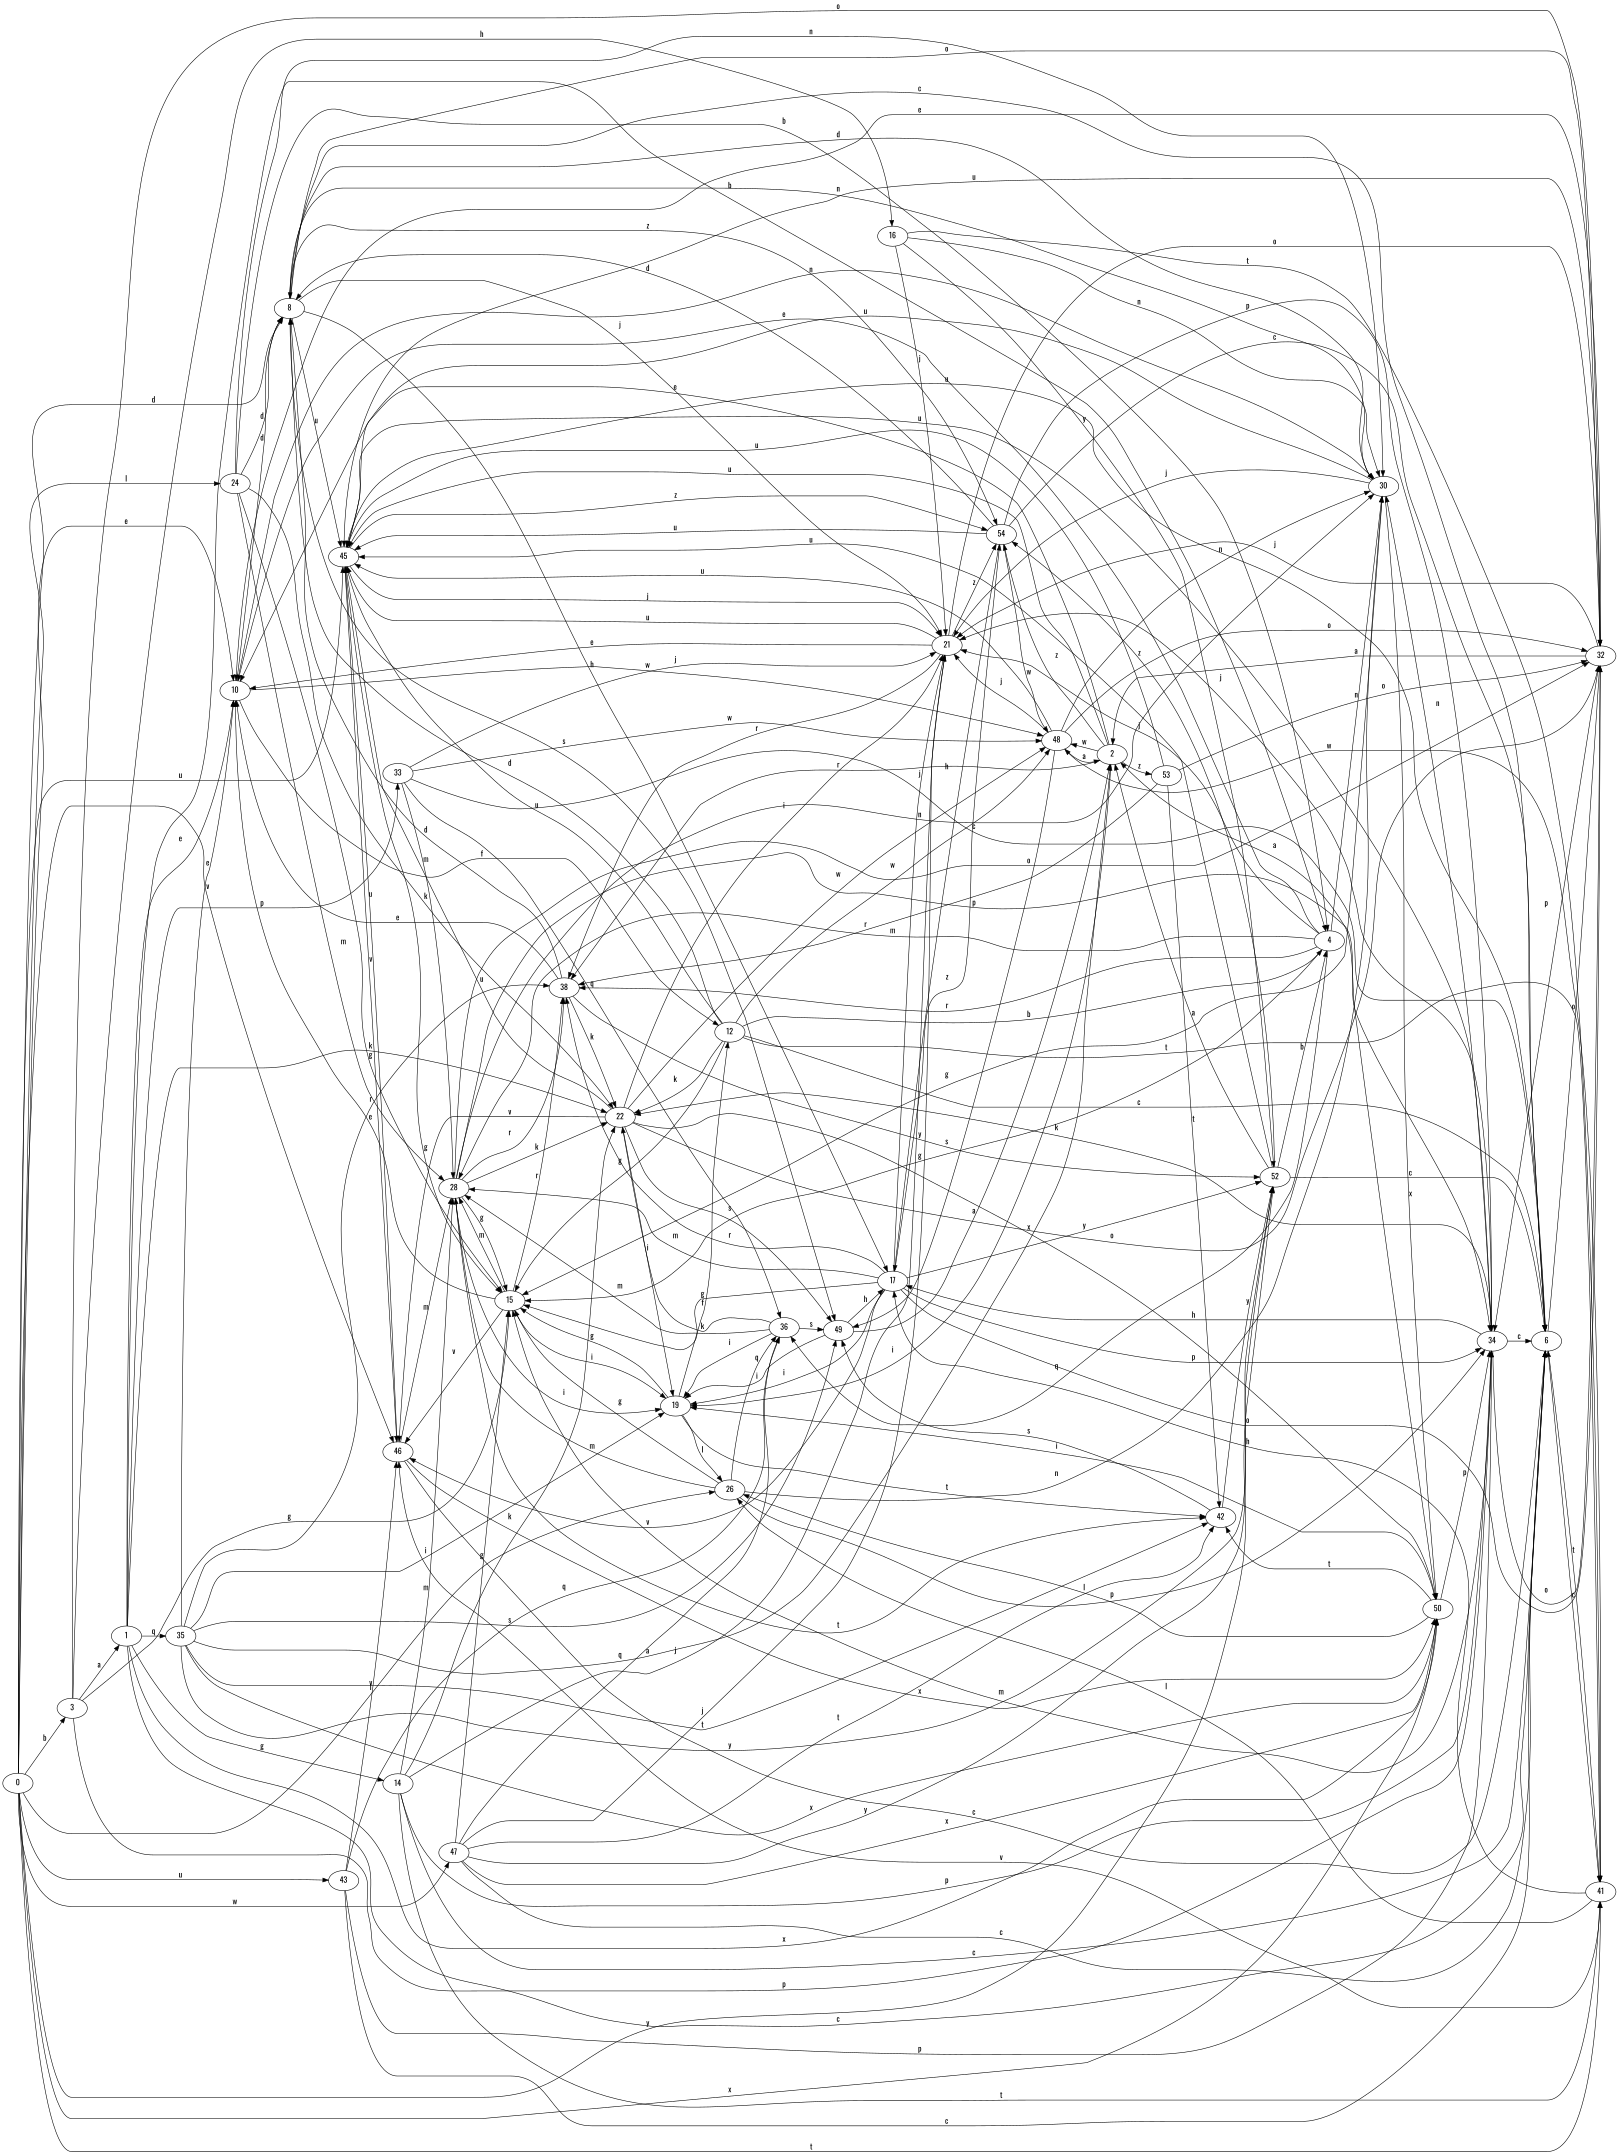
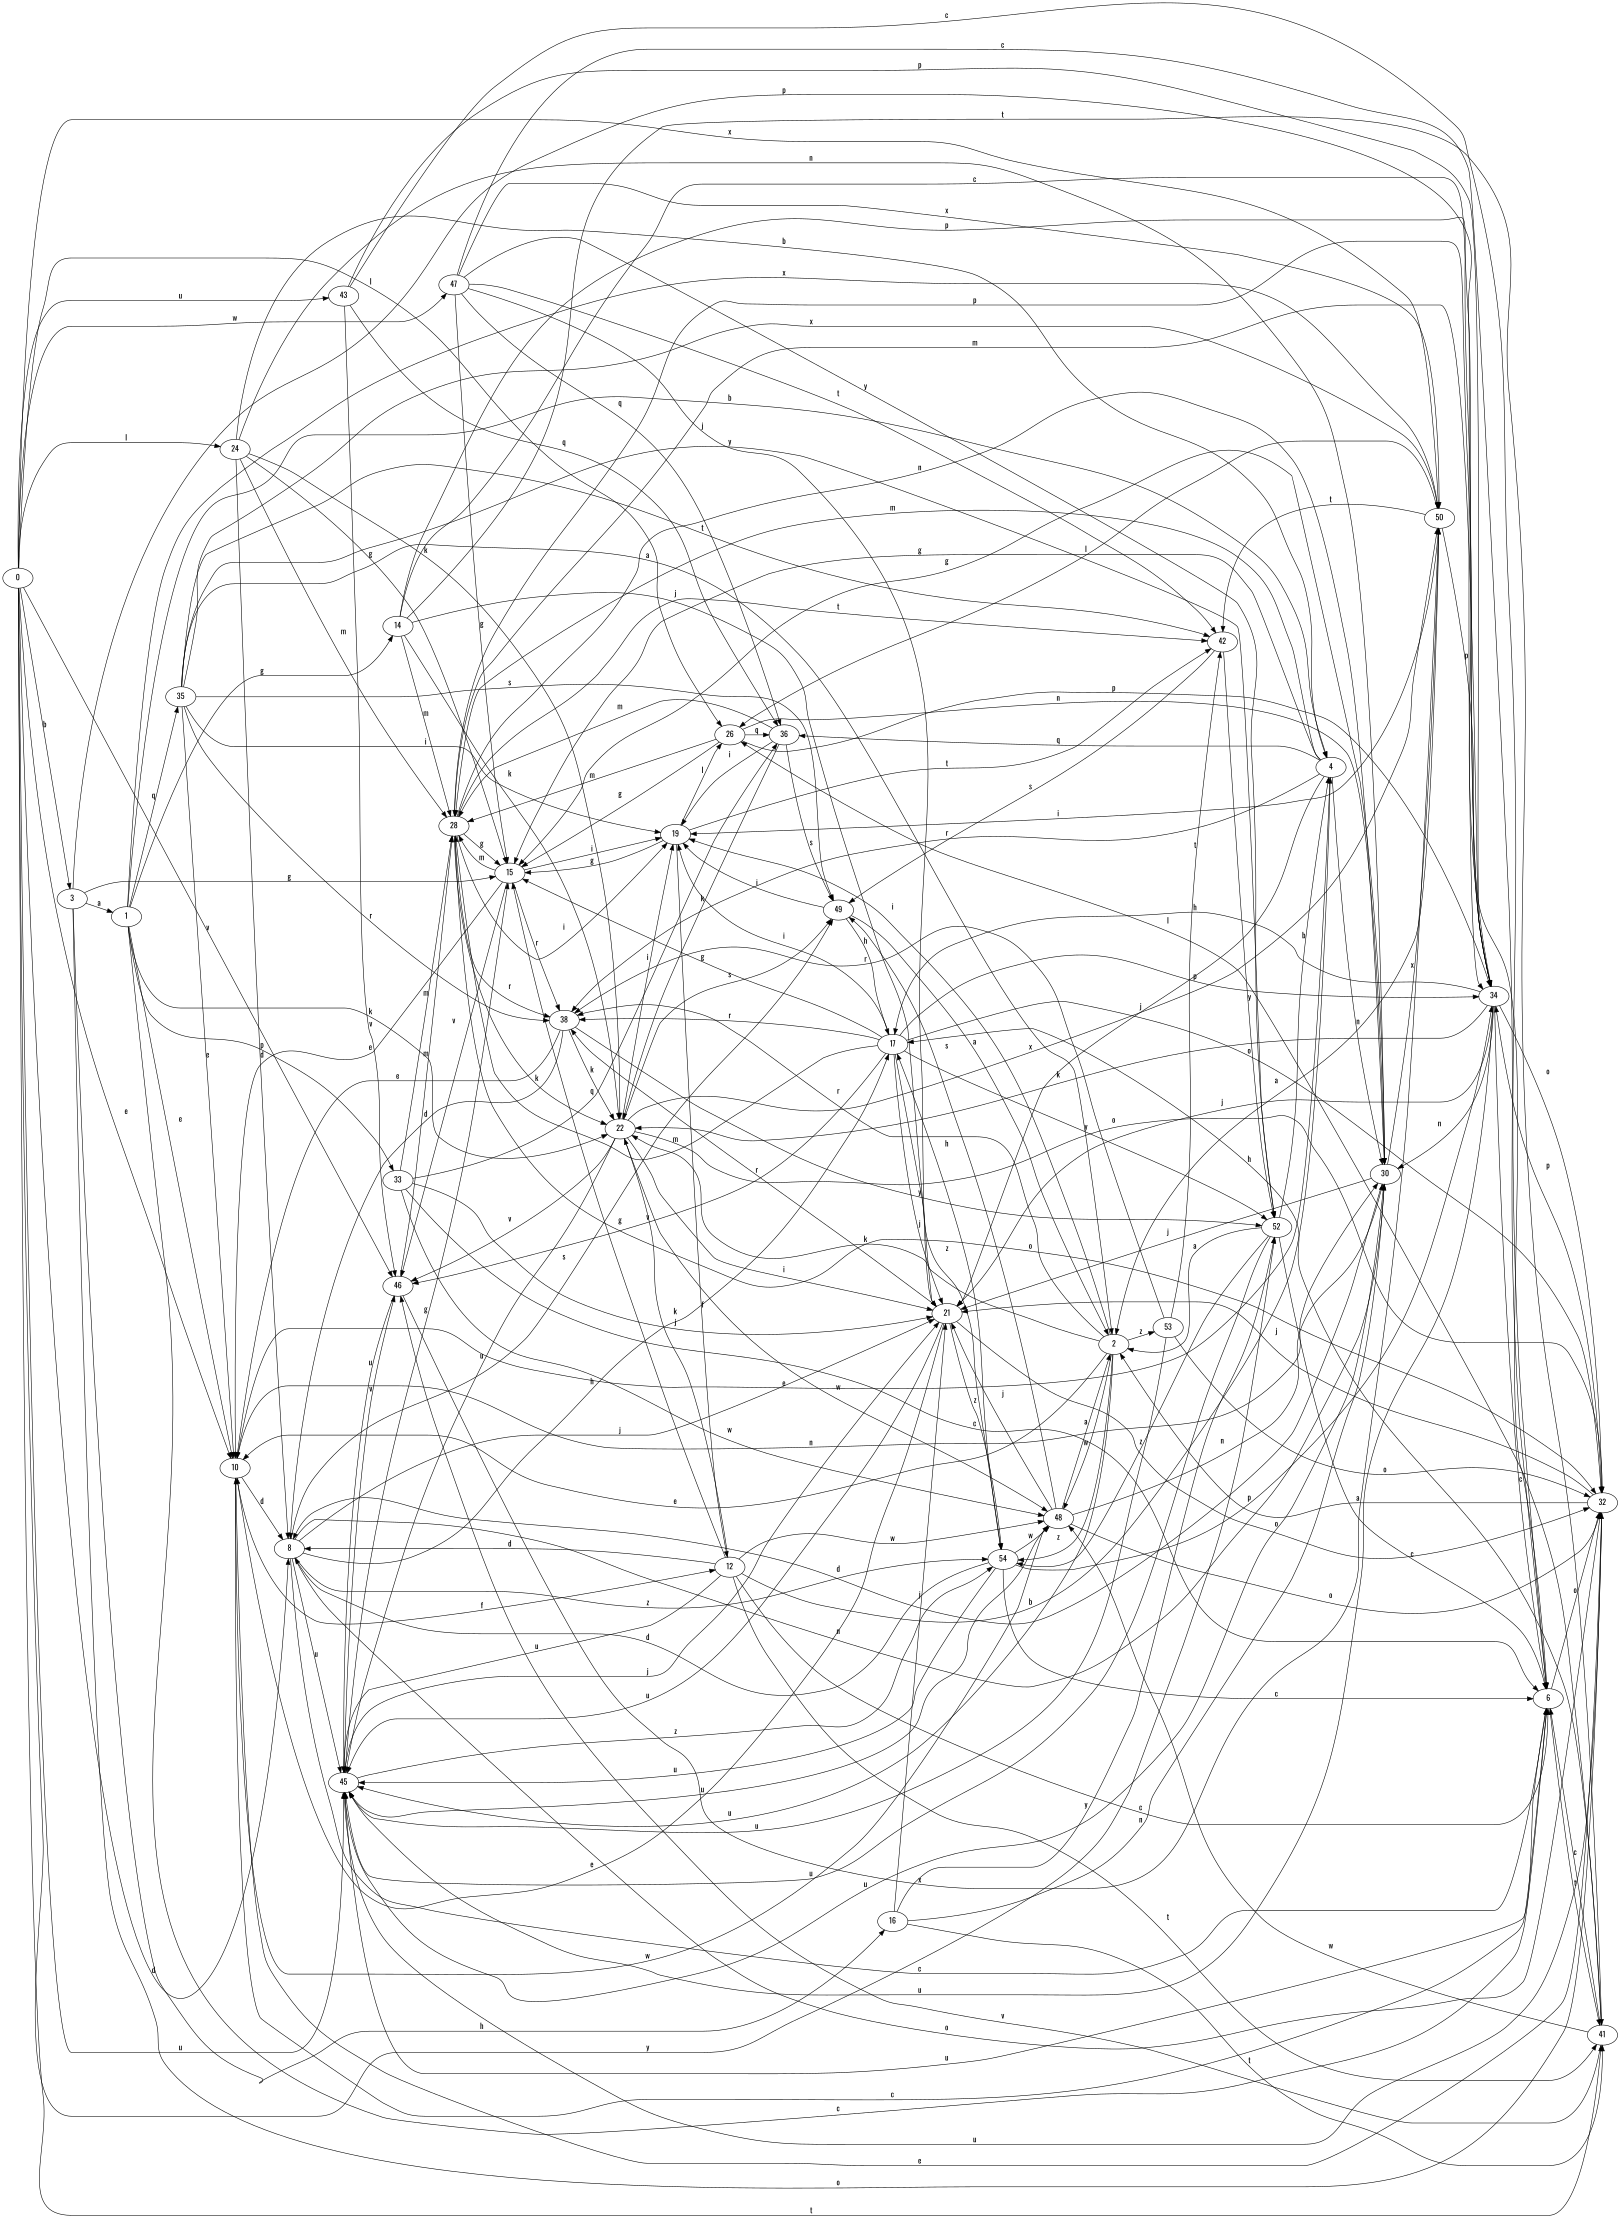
edge "2" -> "22": added, label "k"
edge "34" -> "15": now "34" -> "28"
edge "46" -> "6": now "10" -> "6"
